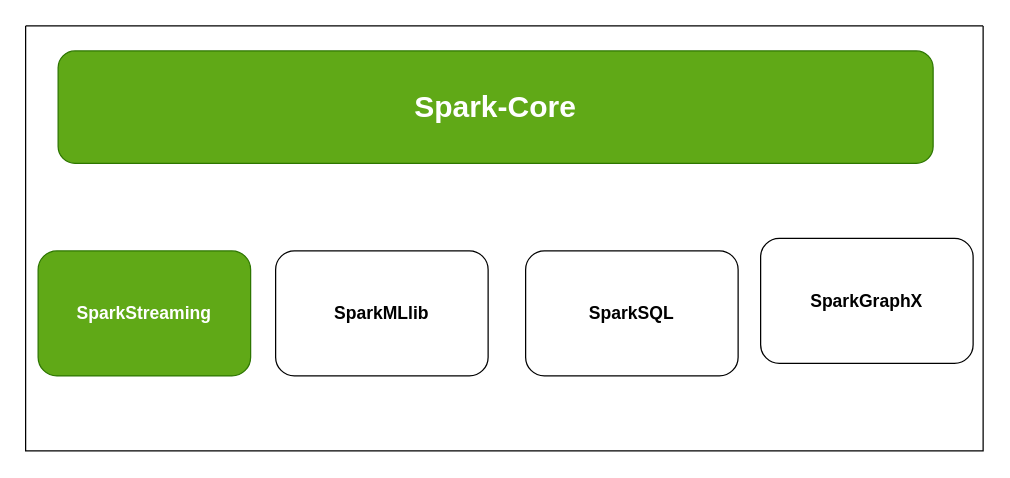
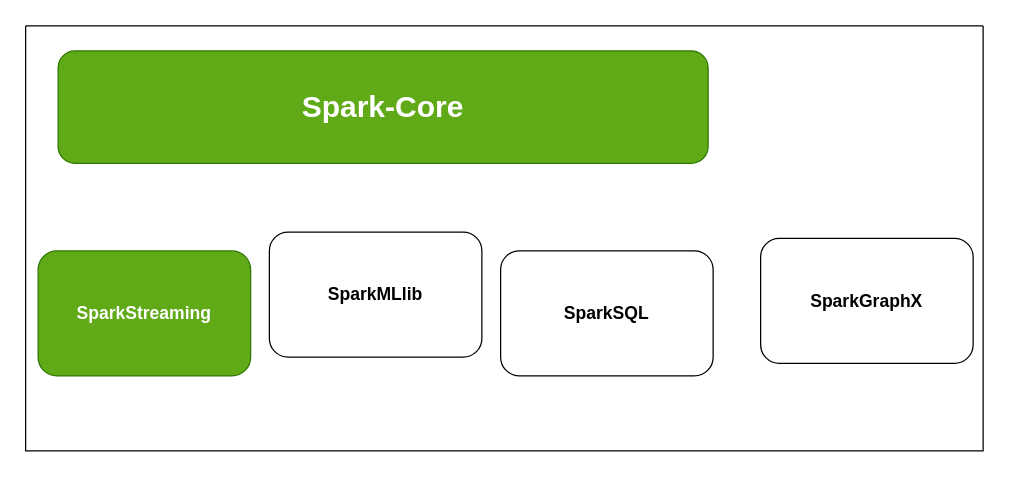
node "Spark-Core": size 875x113 -> 650x113
node "SparkMLlib": moved (382, 313) -> (376, 294)
node "SparkSQL": moved (632, 313) -> (607, 313)
